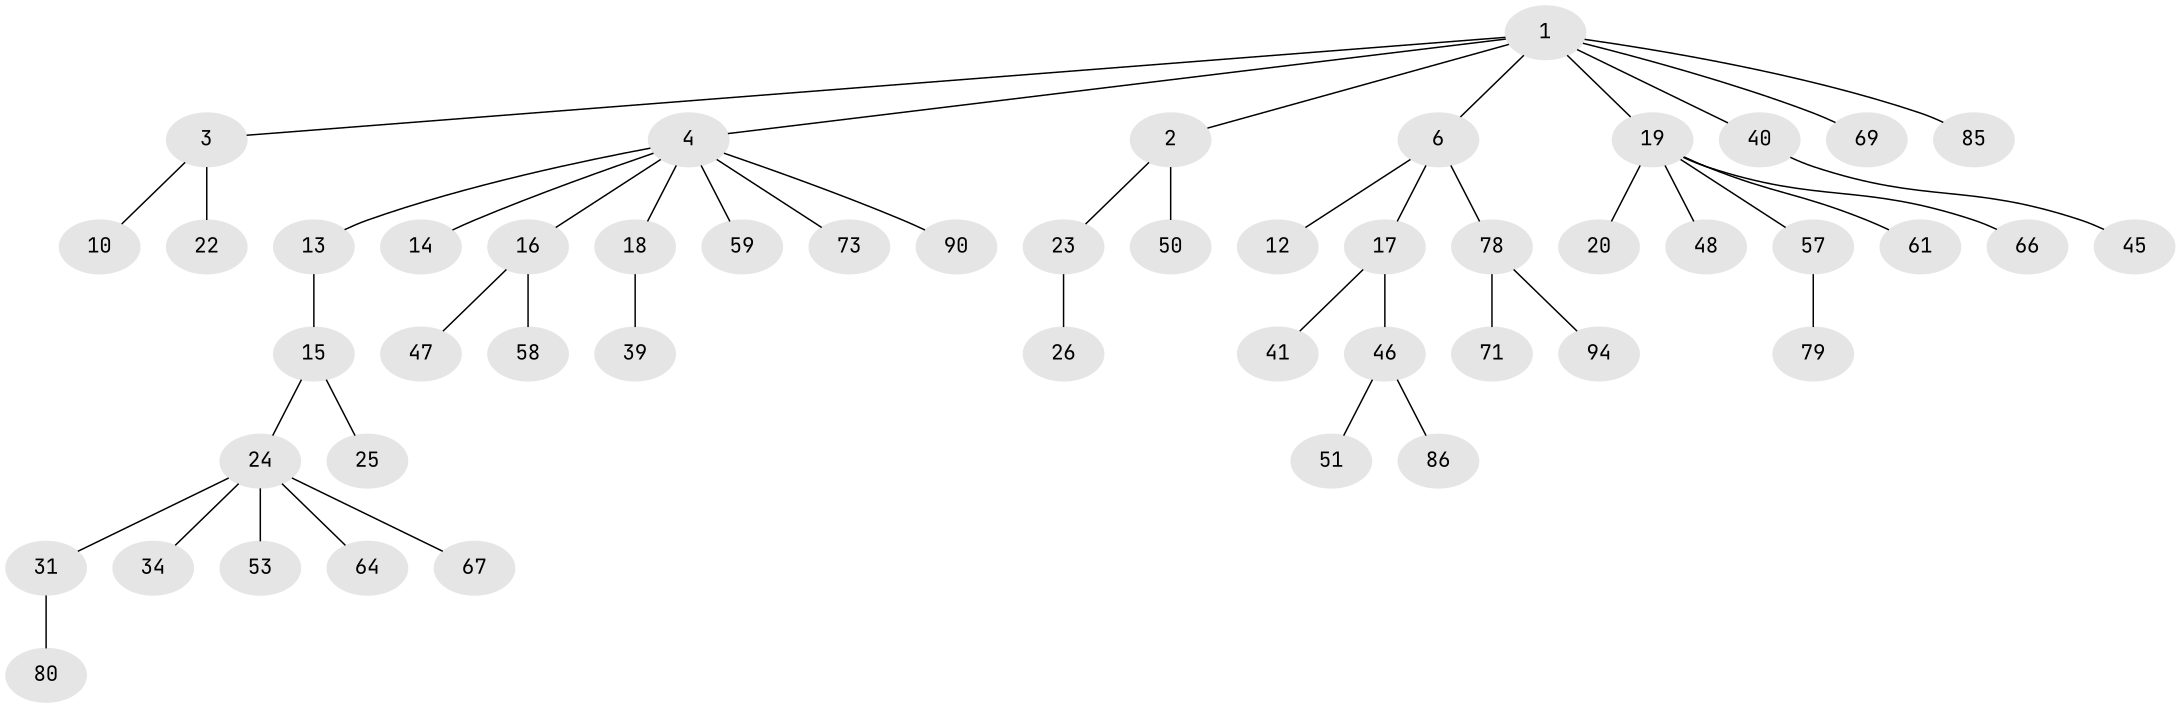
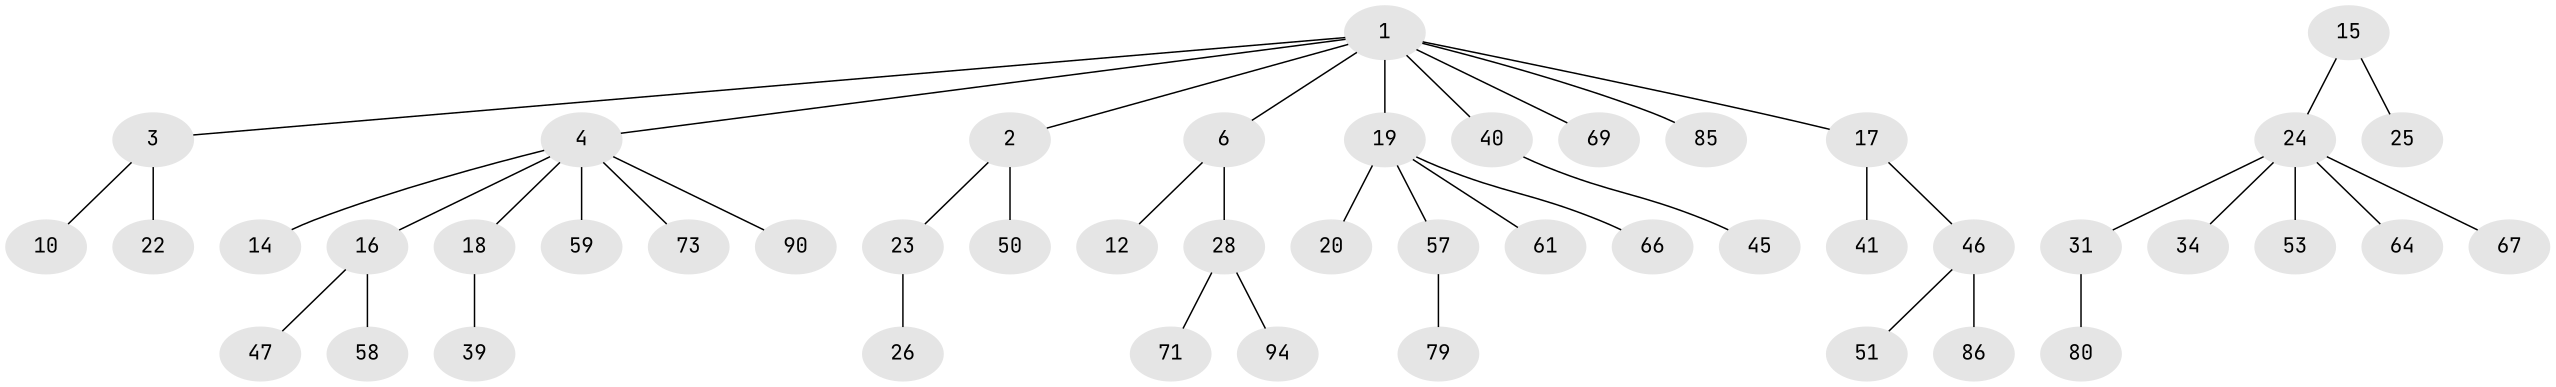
edge "6" -- "17": now "1" -- "17"
node "13": removed
node "78": label "78" -> "28"
node "48": removed
